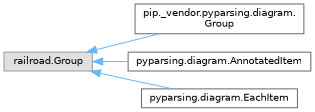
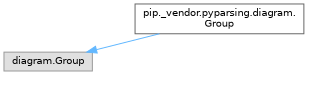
node "railroad.Group": label "railroad.Group" -> "diagram.Group"
node "pyparsing.diagram.AnnotatedItem": removed
node "pyparsing.diagram.EachItem": removed
